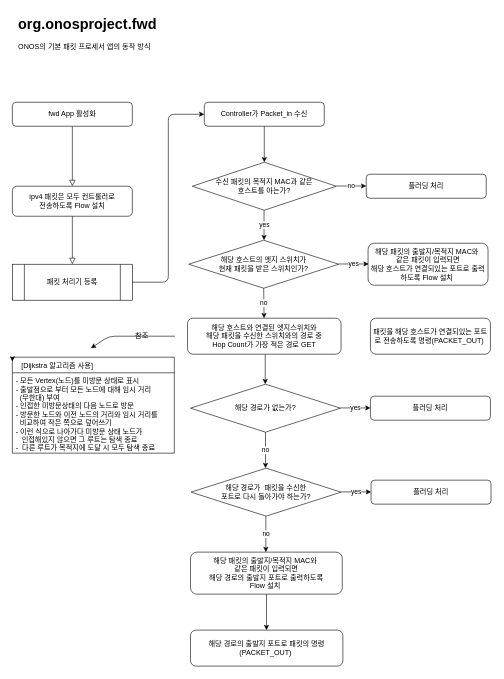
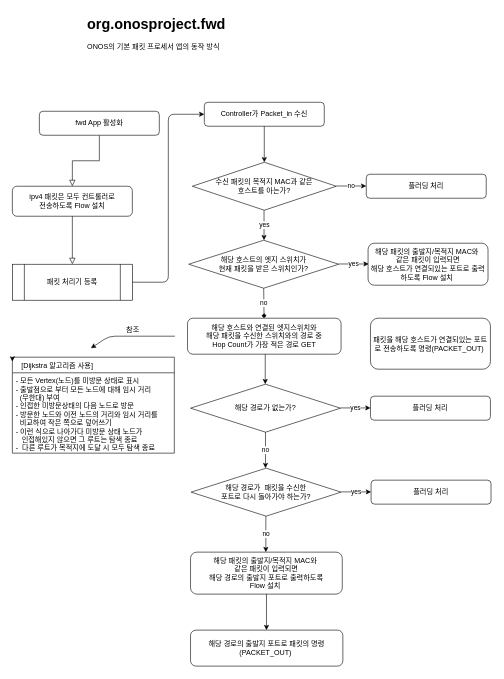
node "org.onosproject.fwd ONOS의 기본 패킷 프로세서 앱의 동작 방식": moved (150, 48) -> (219, 48)
node "fwd App 활성화": moved (72, 114) -> (99, 123)
edge "해당 호스트의 엣지 스위치가 현재 패킷을 받은 스위치인가?" -> "해당 호스트와 연결된 엣지스위치와 해당 패킷을 수신한 스위치와의 경로 중 Hop Count가 가장 적은 경로 GET": arrowhead classic -> diamond
node "참조": moved (142, 336) -> (133, 330)
node "패킷을 해당 호스트가 연결되있는 포트로 전송하도록 명령(PACKET_OUT)": size 120x36 -> 120x51
